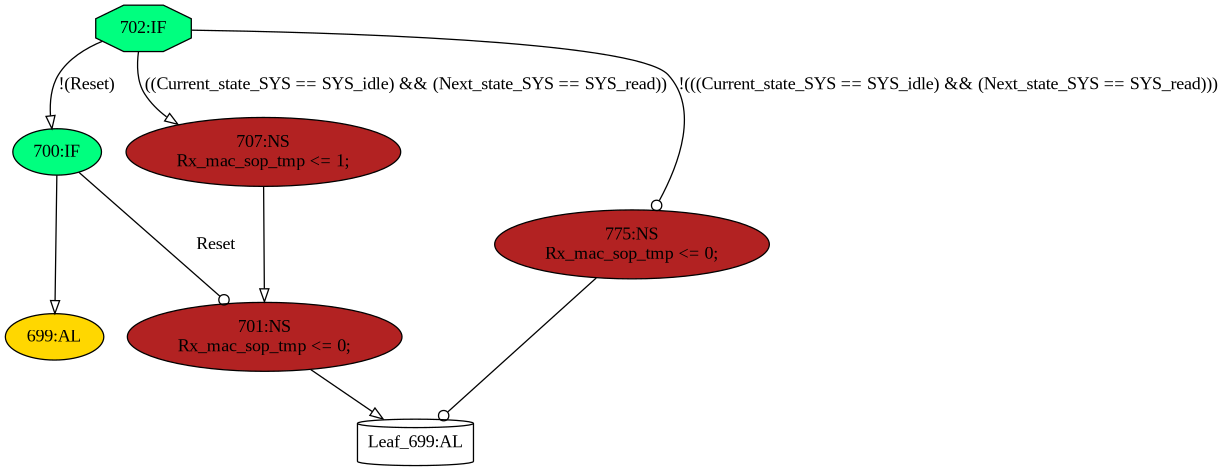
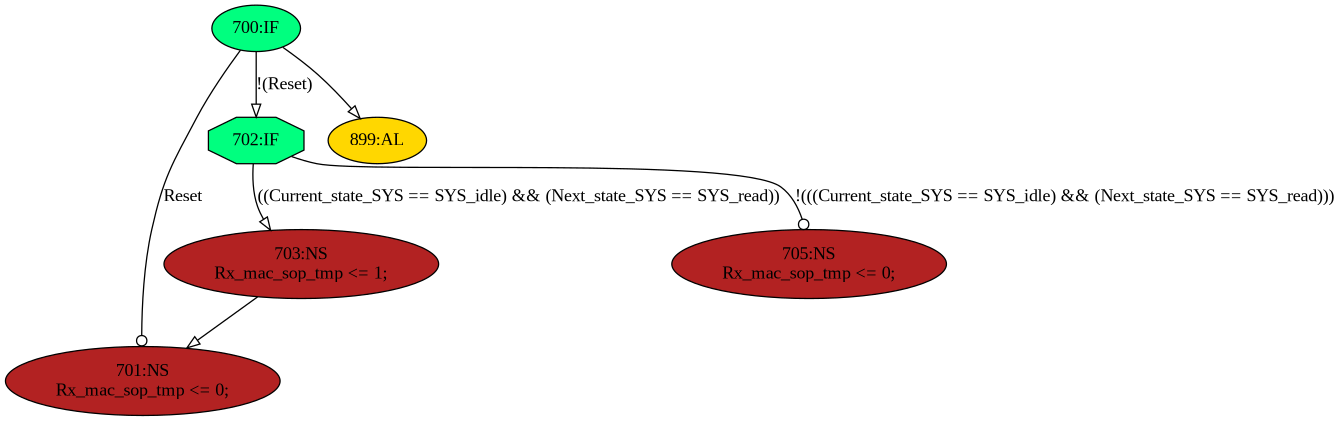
edge "702:IF" -> "700:IF": reversed
node "707:NS Rx_mac_sop_tmp <= 1;": label "707:NS Rx_mac_sop_tmp <= 1;" -> "703:NS Rx_mac_sop_tmp <= 1;"
node "775:NS Rx_mac_sop_tmp <= 0;": label "775:NS Rx_mac_sop_tmp <= 0;" -> "705:NS Rx_mac_sop_tmp <= 0;"
node "699:AL": label "699:AL" -> "899:AL"
node "Leaf_699:AL": removed
